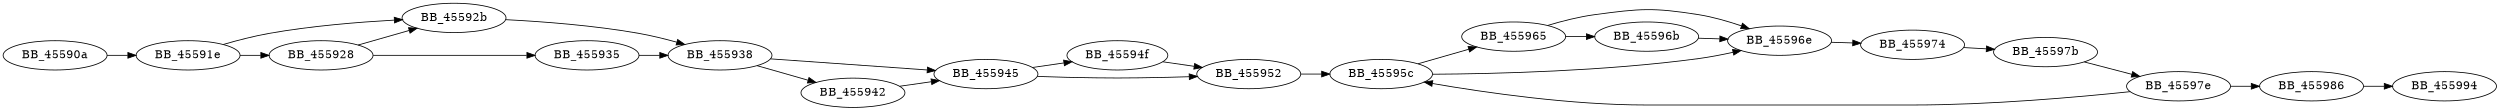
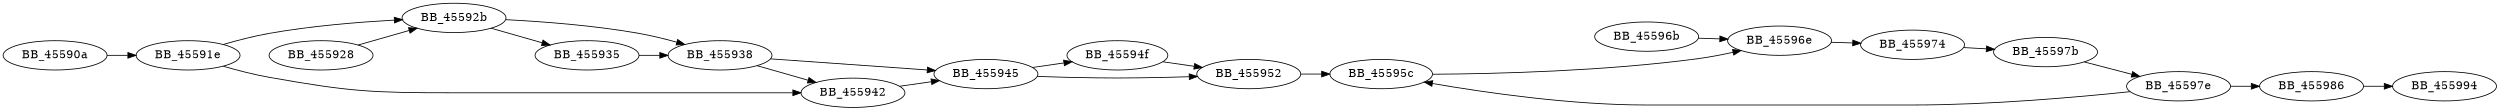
node "BB_455965": removed
edge "BB_45591e" -> "BB_455928": now "BB_45591e" -> "BB_455942"
edge "BB_455928" -> "BB_455935": now "BB_45592b" -> "BB_455935"
